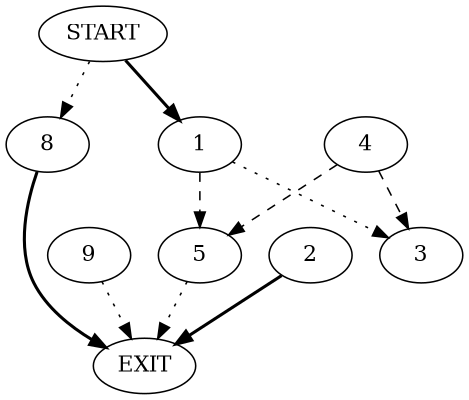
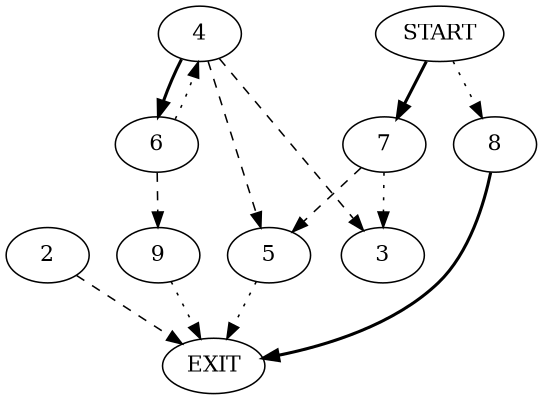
node "6": added
node "1": label "1" -> "7"
edge "2" -> "EXIT": style bold -> dashed
